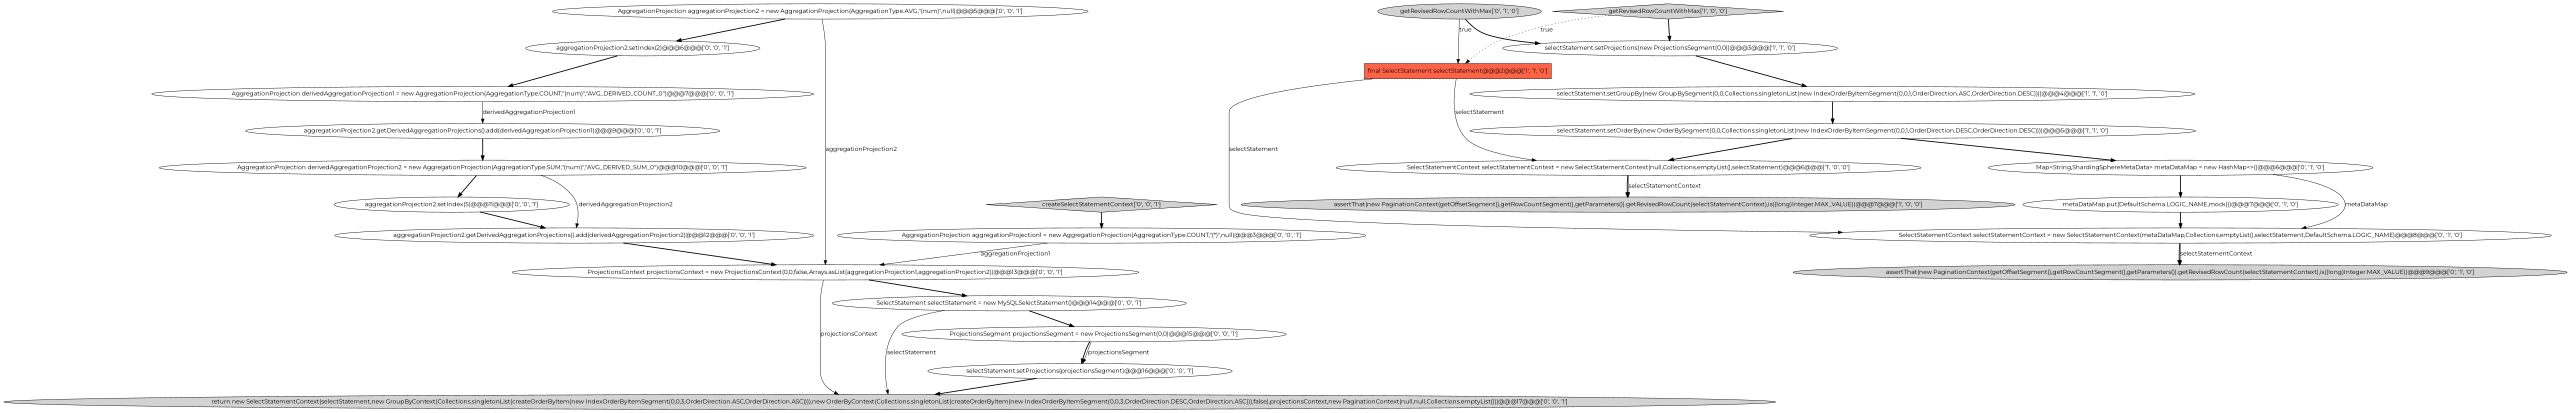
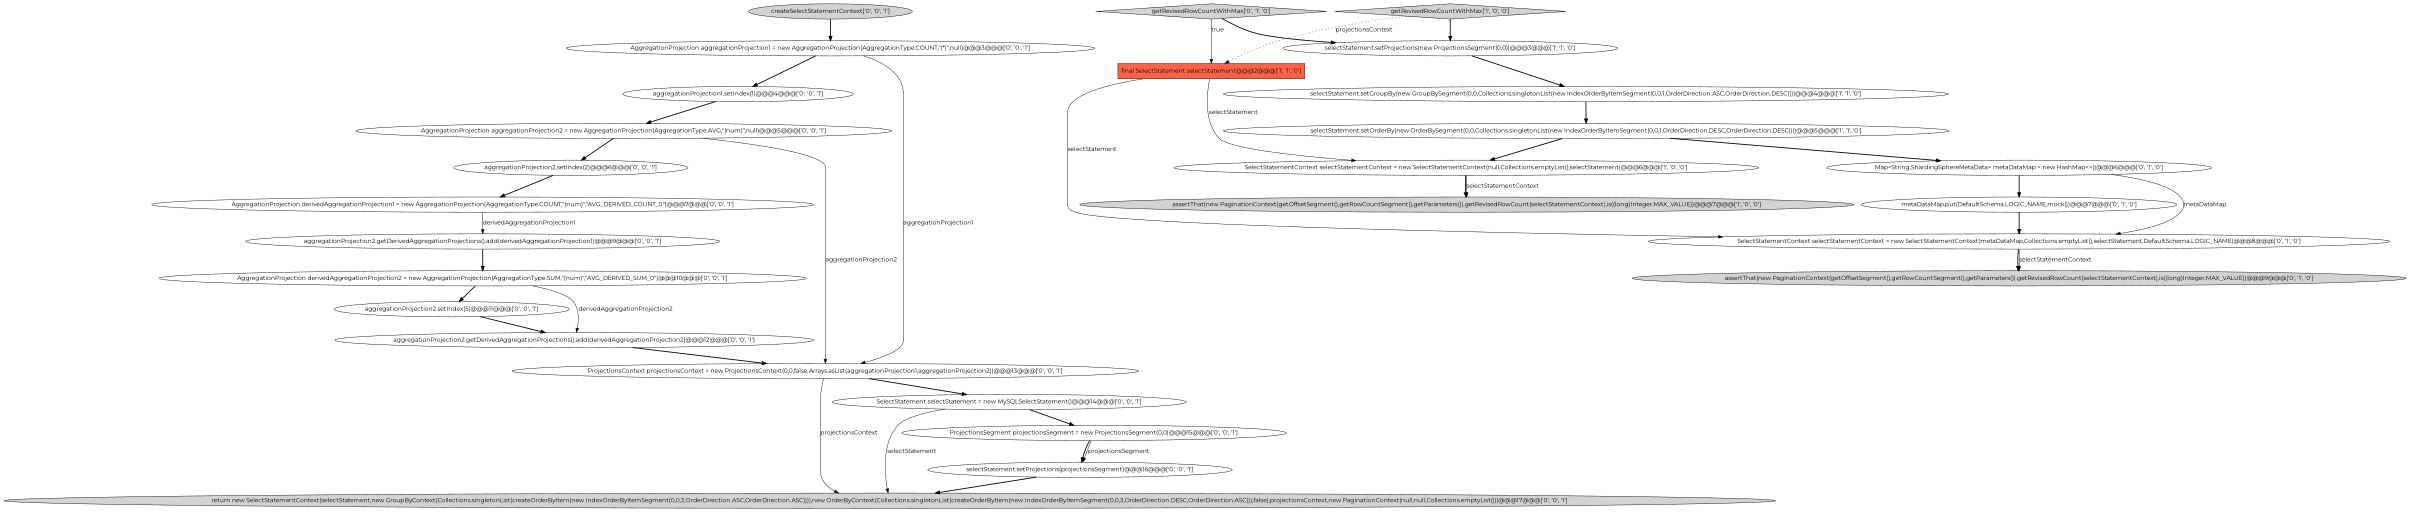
node "getRevisedRowCountWithMax['0', '1', '0']": shape ellipse -> diamond
edge "getRevisedRowCountWithMax['1', '0', '0']" -> "final SelectStatement selectStatement@@@2@@@['1', '1', '0']": label "true" -> "projectionsContext"
node "aggregationProjection1.setIndex(1)@@@4@@@['0', '0', '1']": added
node "createSelectStatementContext['0', '0', '1']": shape diamond -> ellipse
